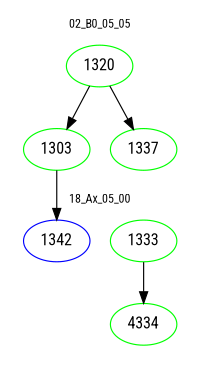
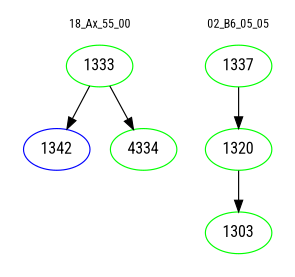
cluster "02_B0_05_05": label "02_B0_05_05" -> "02_B6_05_05"
edge "1320" -> "1337": reversed
edge "1303" -> "1342": now "1333" -> "1342"
cluster "18_Ax_05_00": label "18_Ax_05_00" -> "18_Ax_55_00"
